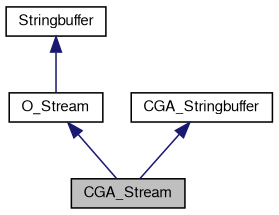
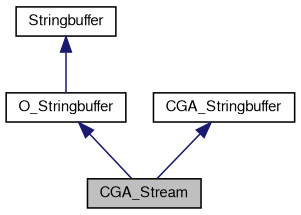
node "O_Stream": label "O_Stream" -> "O_Stringbuffer"
